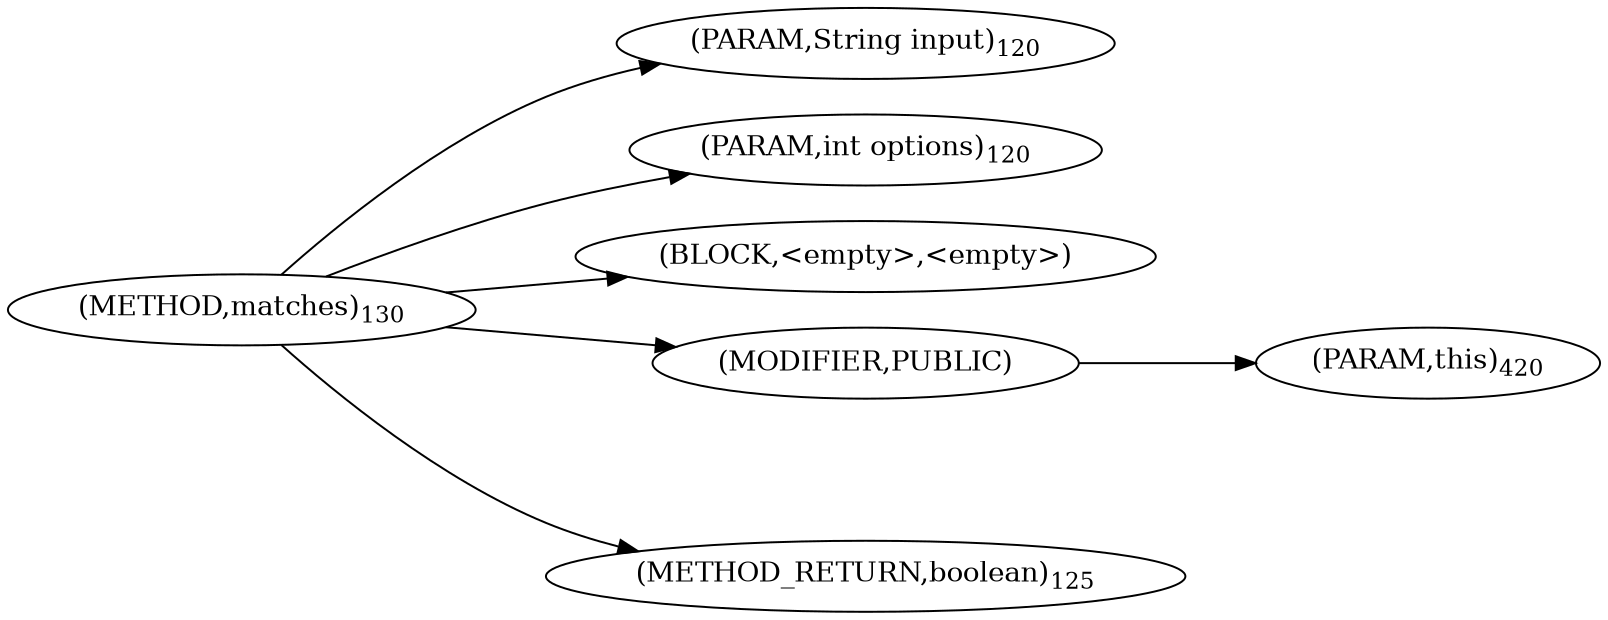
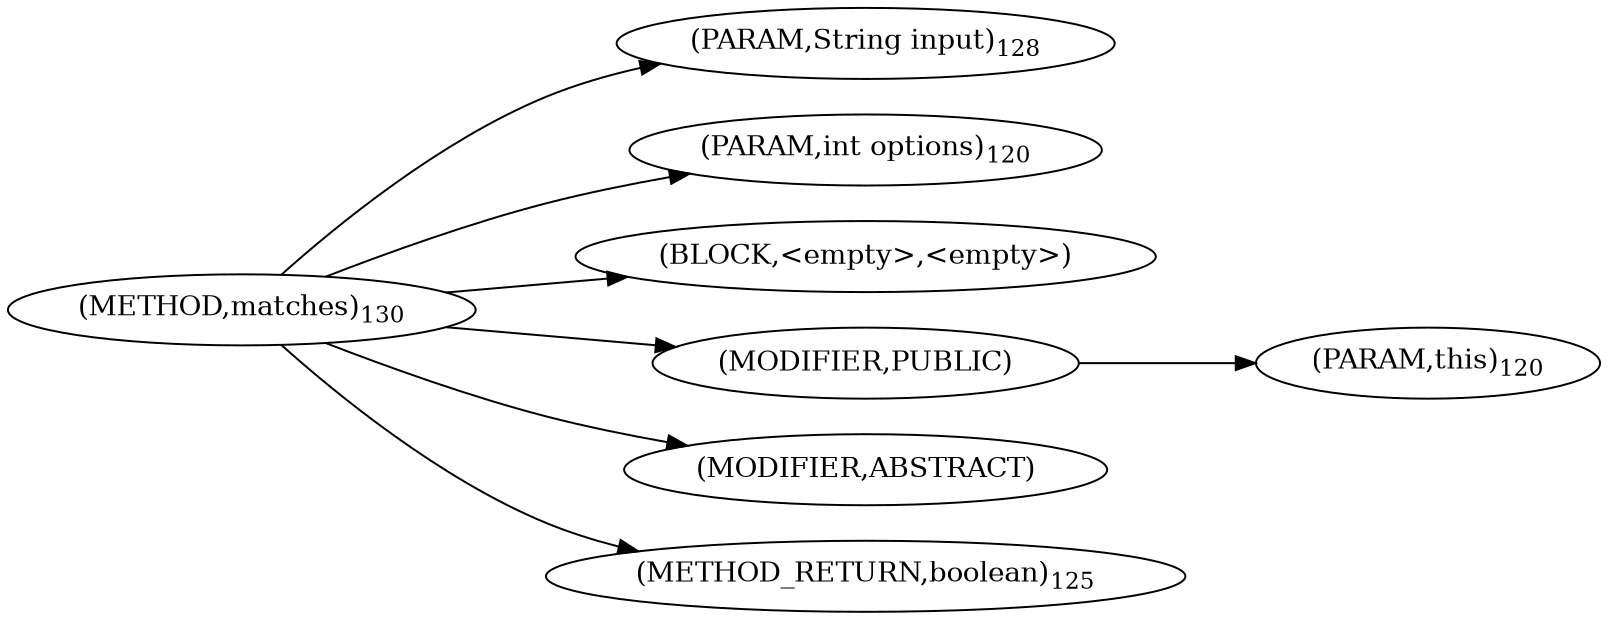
node "(PARAM,String input)": text "120" -> "128"
node "(PARAM,this)": text "420" -> "120"
node "(MODIFIER,ABSTRACT)": added
